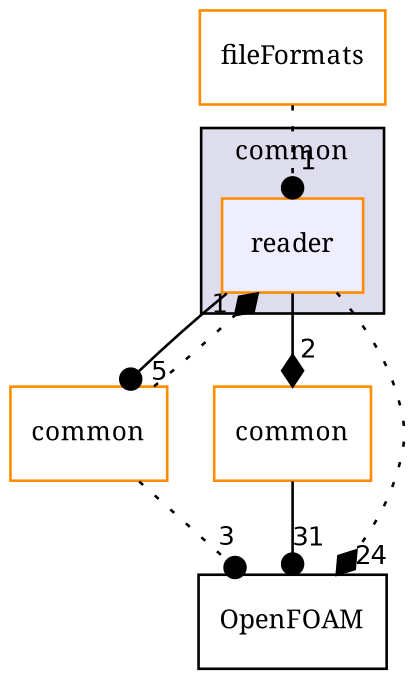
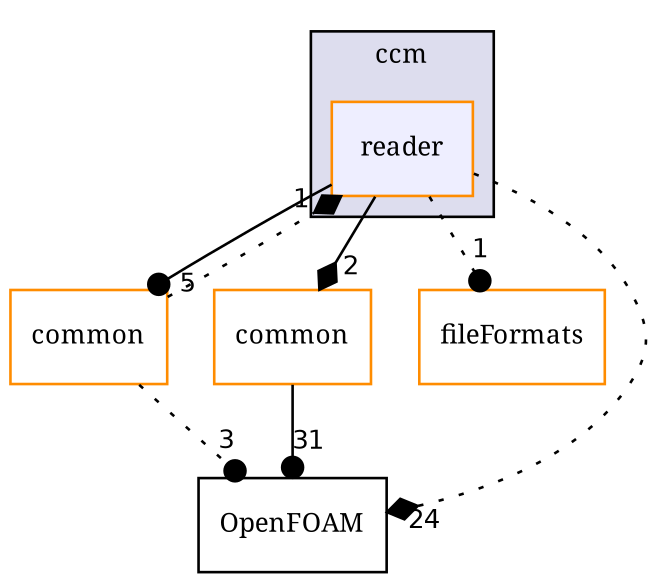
edge "fileFormats" -> "reader": reversed
cluster "common": label "common" -> "ccm"
